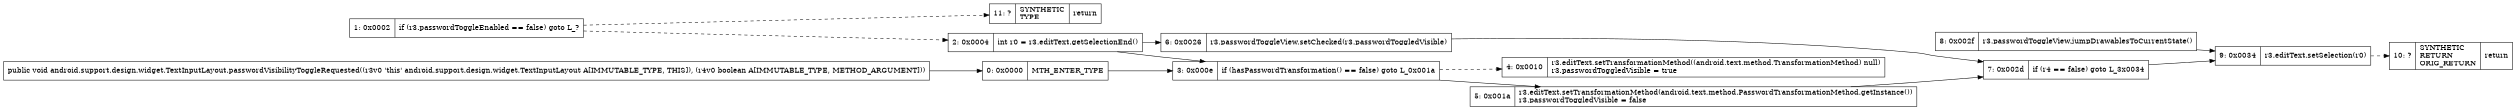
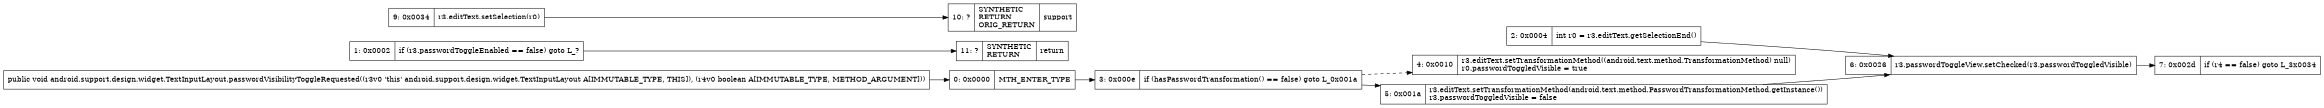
node "11: ?": text "TYPE" -> "RETURN"
edge "1: 0x0002" -> "11: ?": style dashed -> solid
edge "1: 0x0002" -> "2: 0x0004": removed
node "8: 0x002f": removed
edge "9: 0x0034" -> "10: ?": style dashed -> solid
node "10: ?": text "return" -> "support"
edge "2: 0x0004" -> "3: 0x000e": removed
edge "7: 0x002d" -> "9: 0x0034": removed
node "4: 0x0010": text "r3.passwordToggledVisible = true" -> "r0.passwordToggledVisible = true"
edge "5: 0x001a" -> "7: 0x002d": now "5: 0x001a" -> "6: 0x0026"
